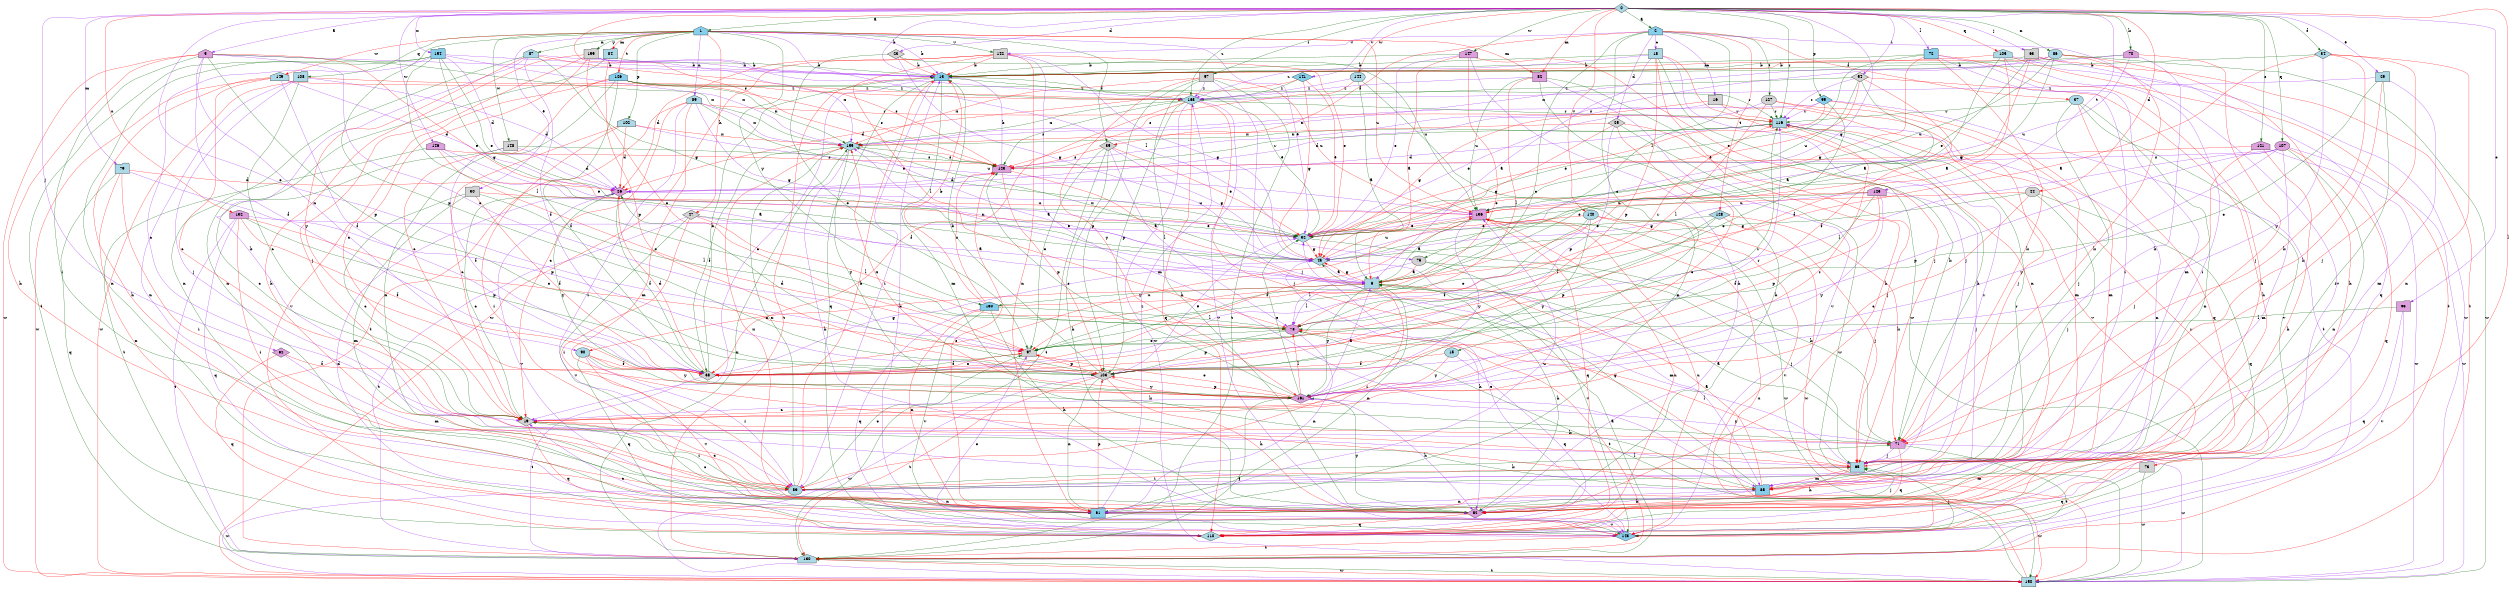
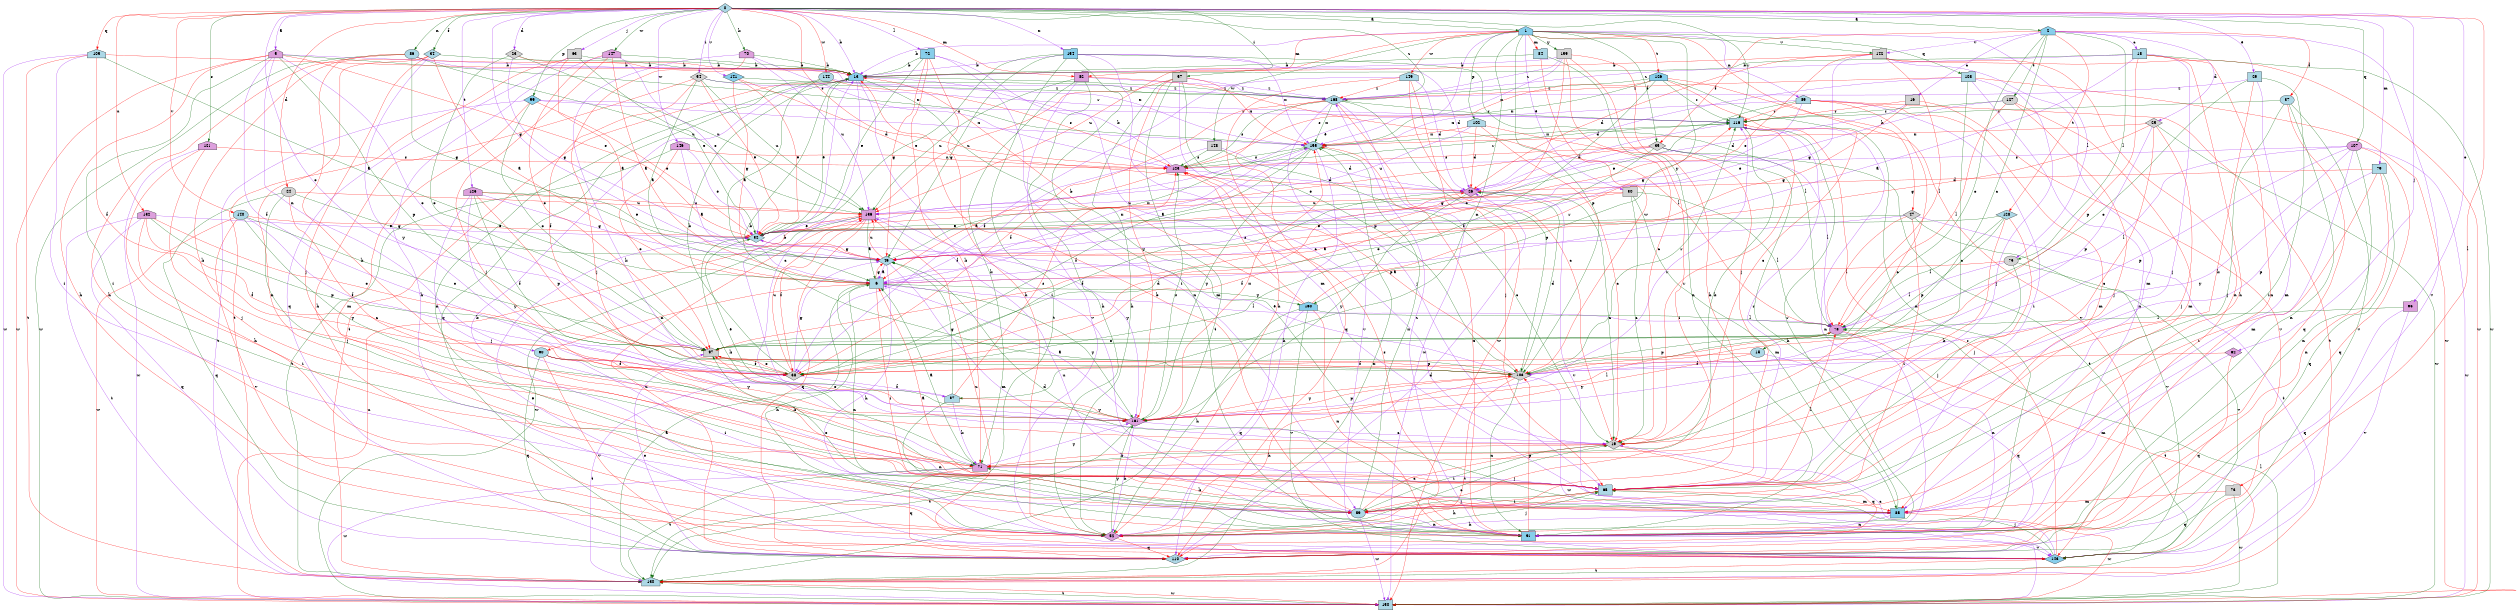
edge "84" -> "103": label "p" -> "w"
edge "87" -> "38": reversed
edge "85" -> "45": label "g" -> "d"
